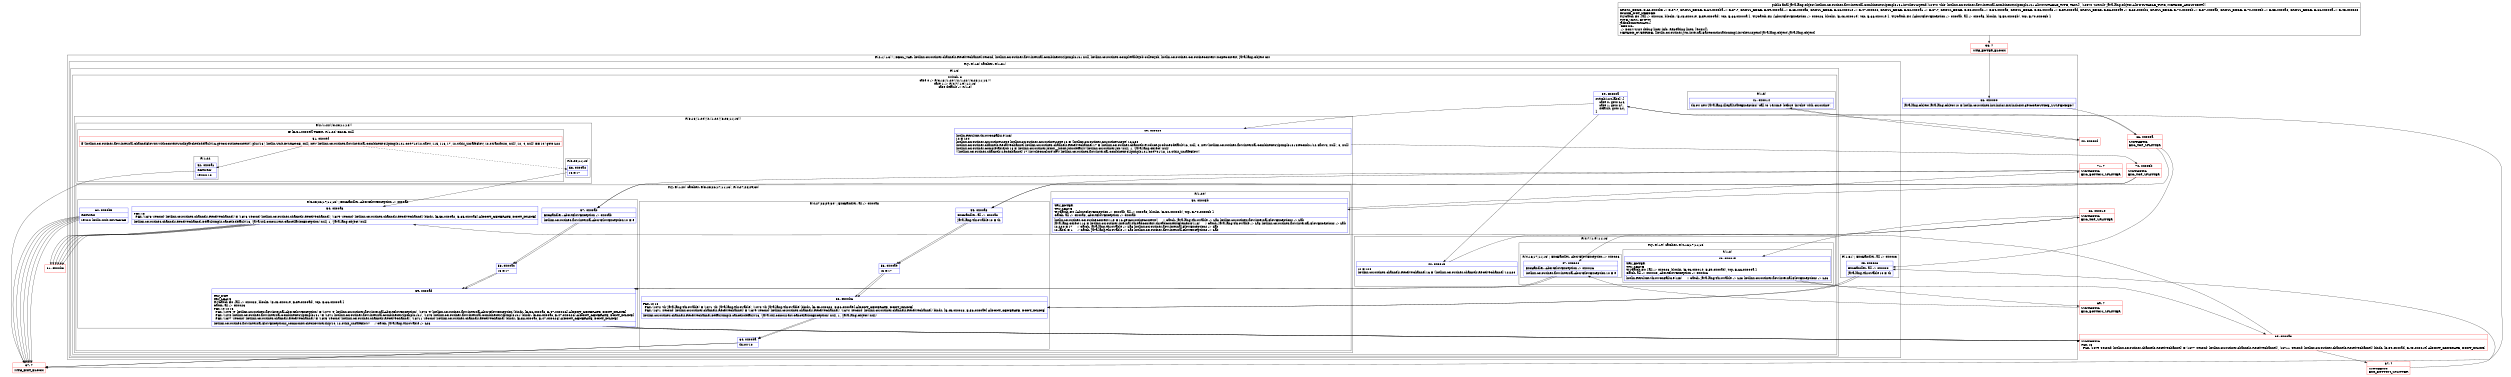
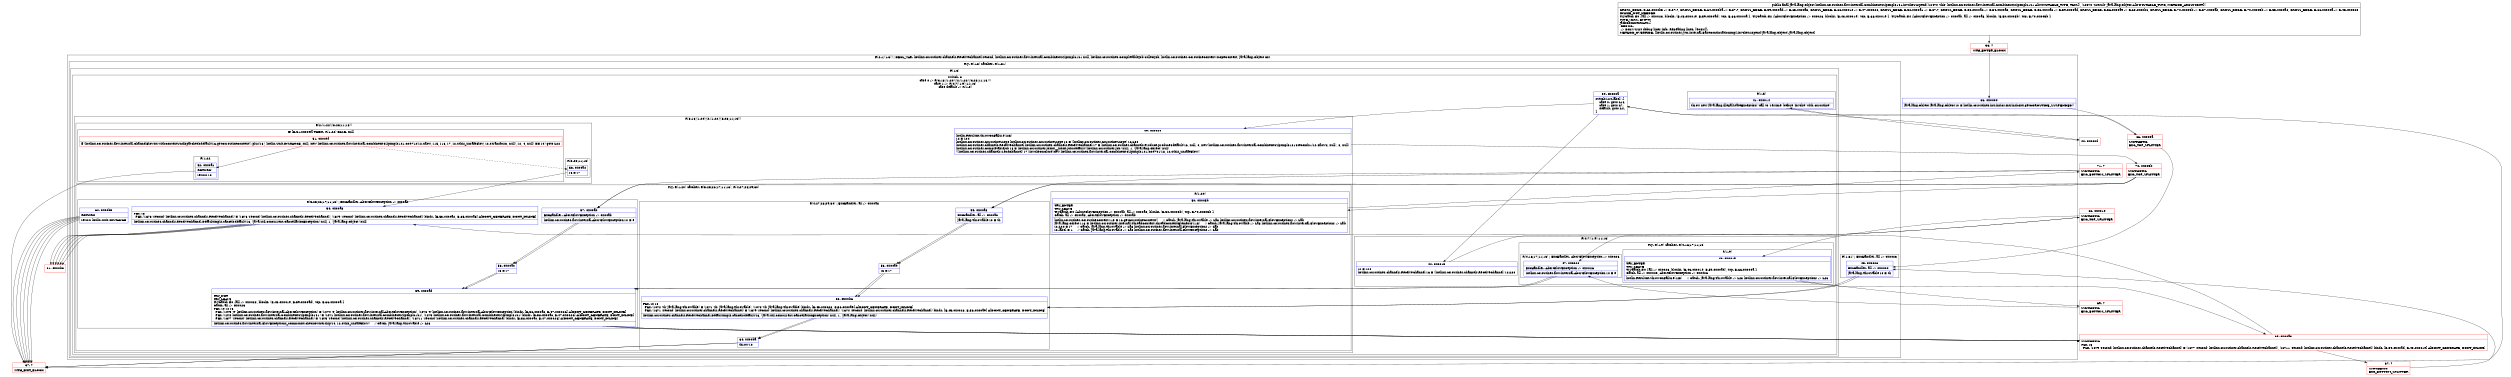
edge "66: 0x000a" -> "50: 0x005b": now "70: 0x005b" -> "50: 0x005b"
cluster "R(1:8)": label "R(1:8)" -> "R(1:9)"
